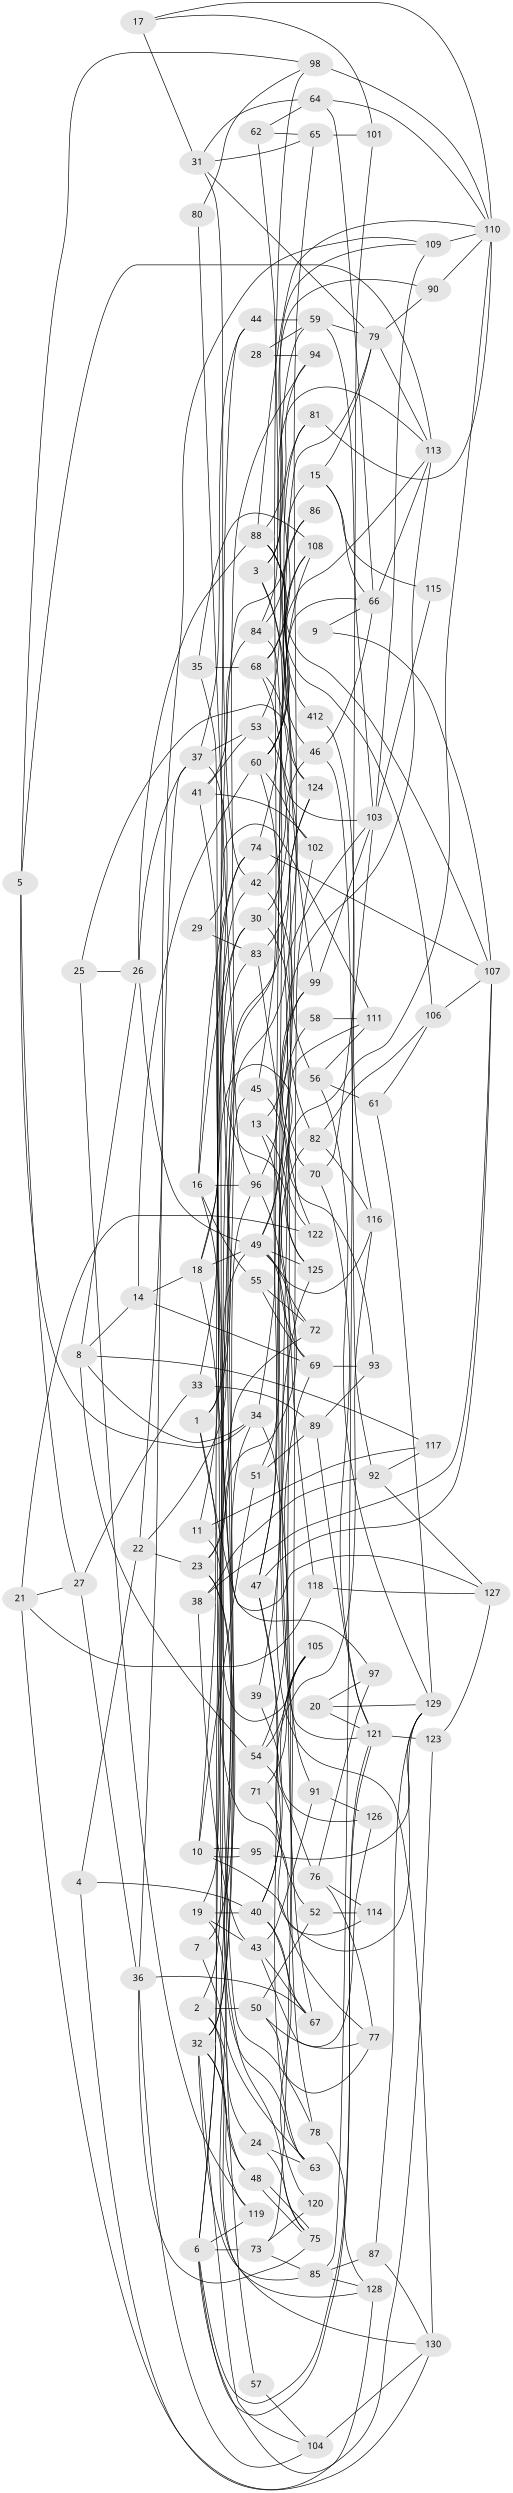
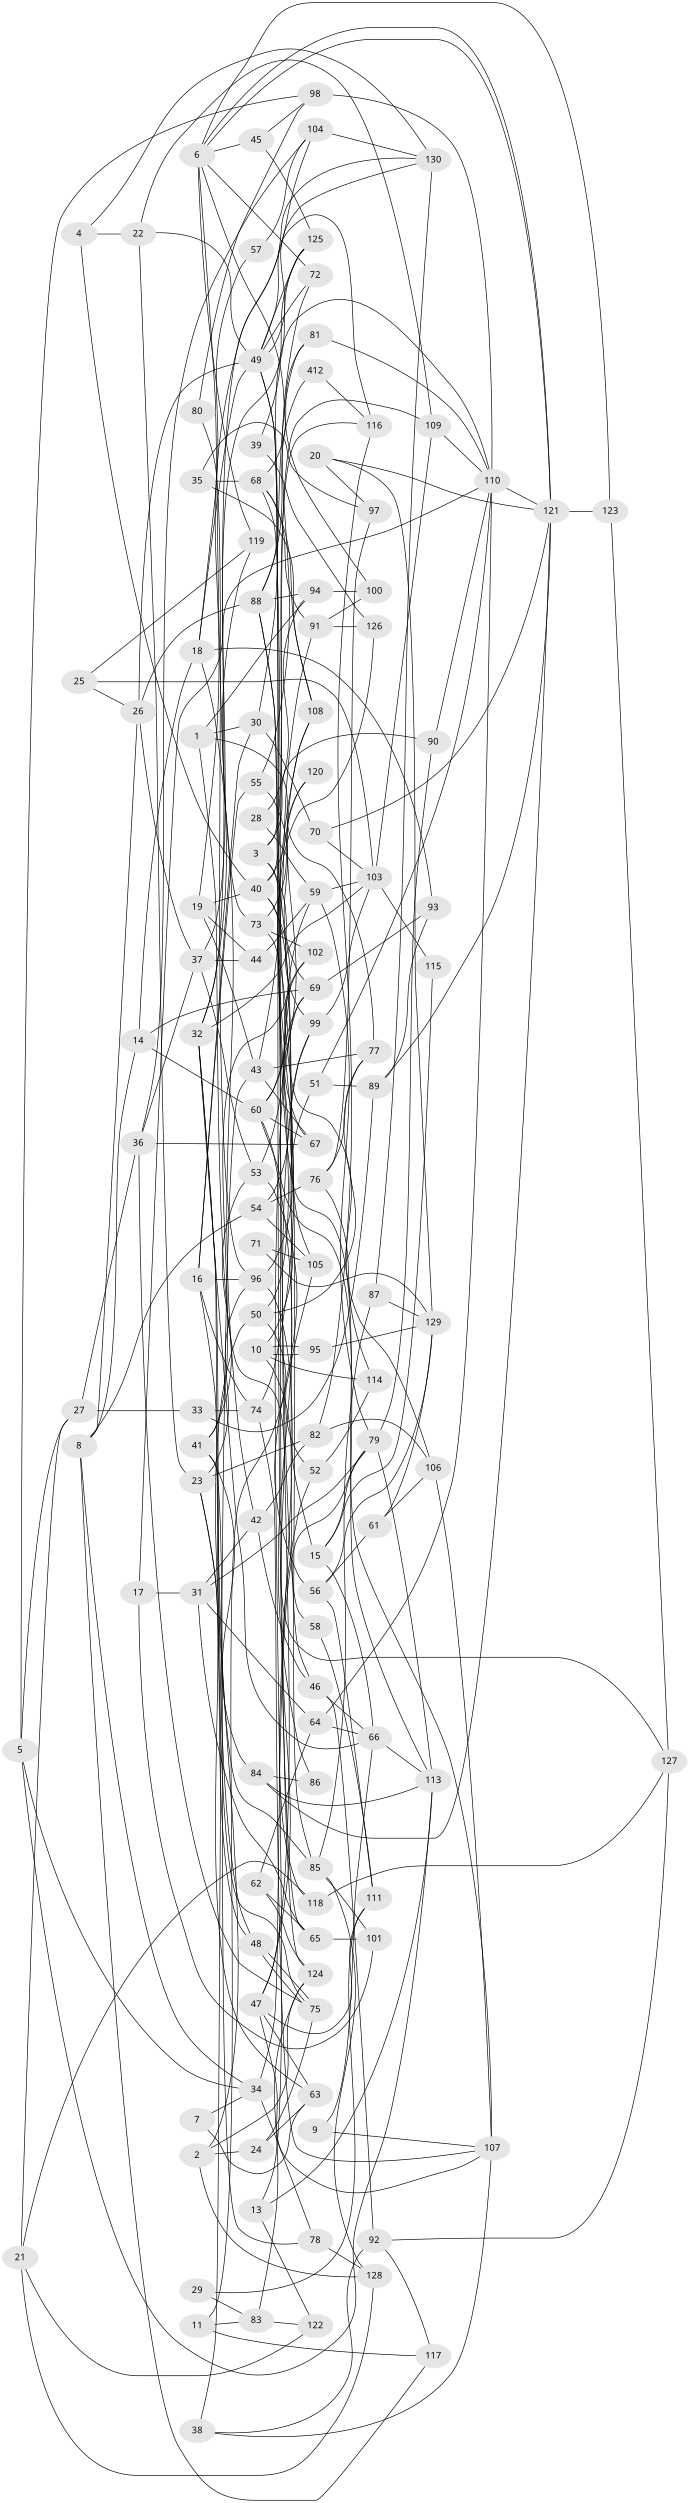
edge "110" -- "121": added
node "100": added
